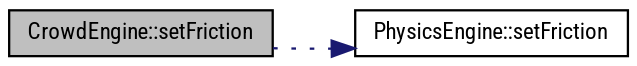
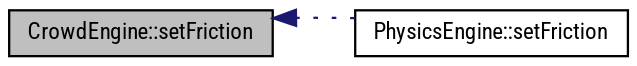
edge "CrowdEngine::setFriction" -> "PhysicsEngine::setFriction": reversed
